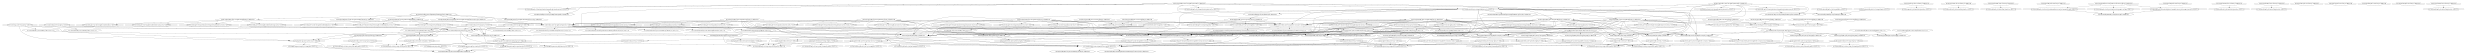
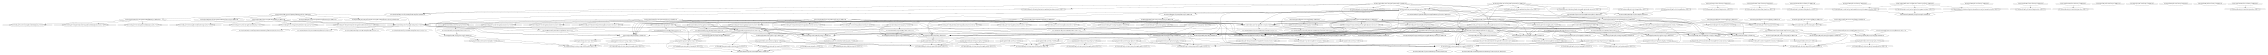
node "std::Directory[vmmdb4,path=/mnt/mongod/log],v=1400072104": removed
node "std::Package[vmmdb4,name=python-imp],v=1400072104": added
